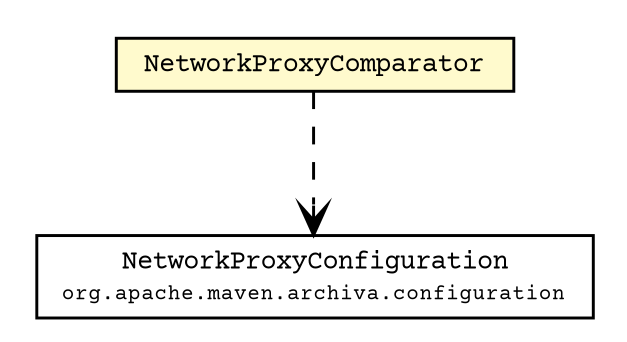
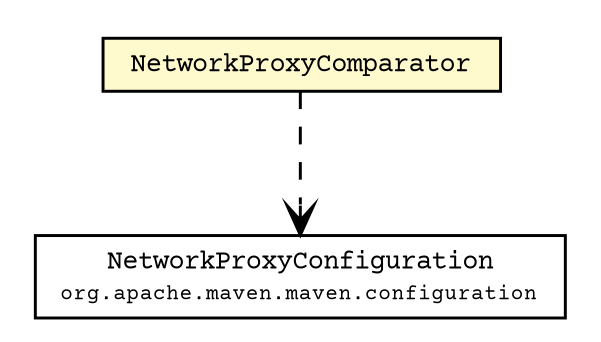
node "NetworkProxyConfiguration": text "org.apache.maven.archiva.configuration" -> "org.apache.maven.maven.configuration"
